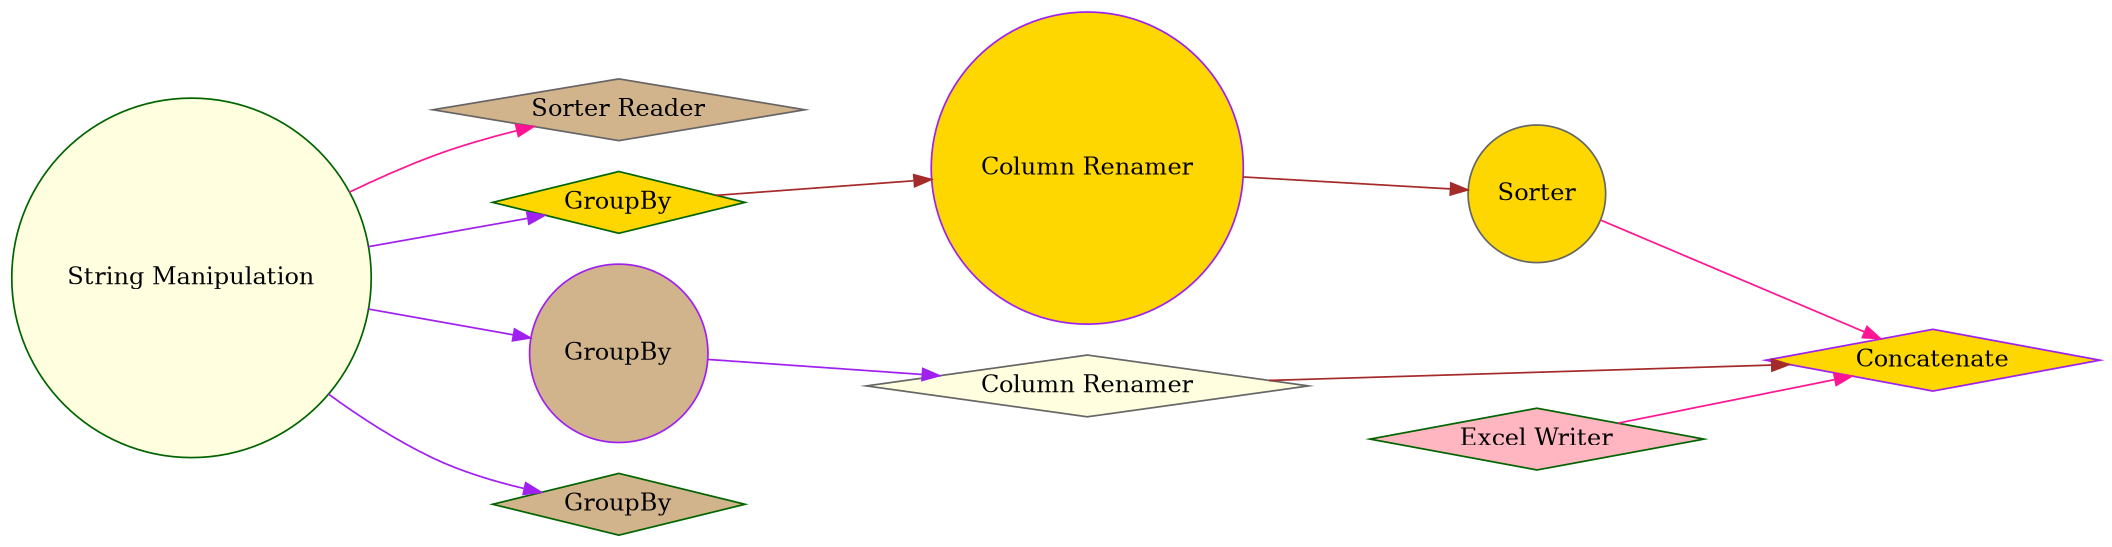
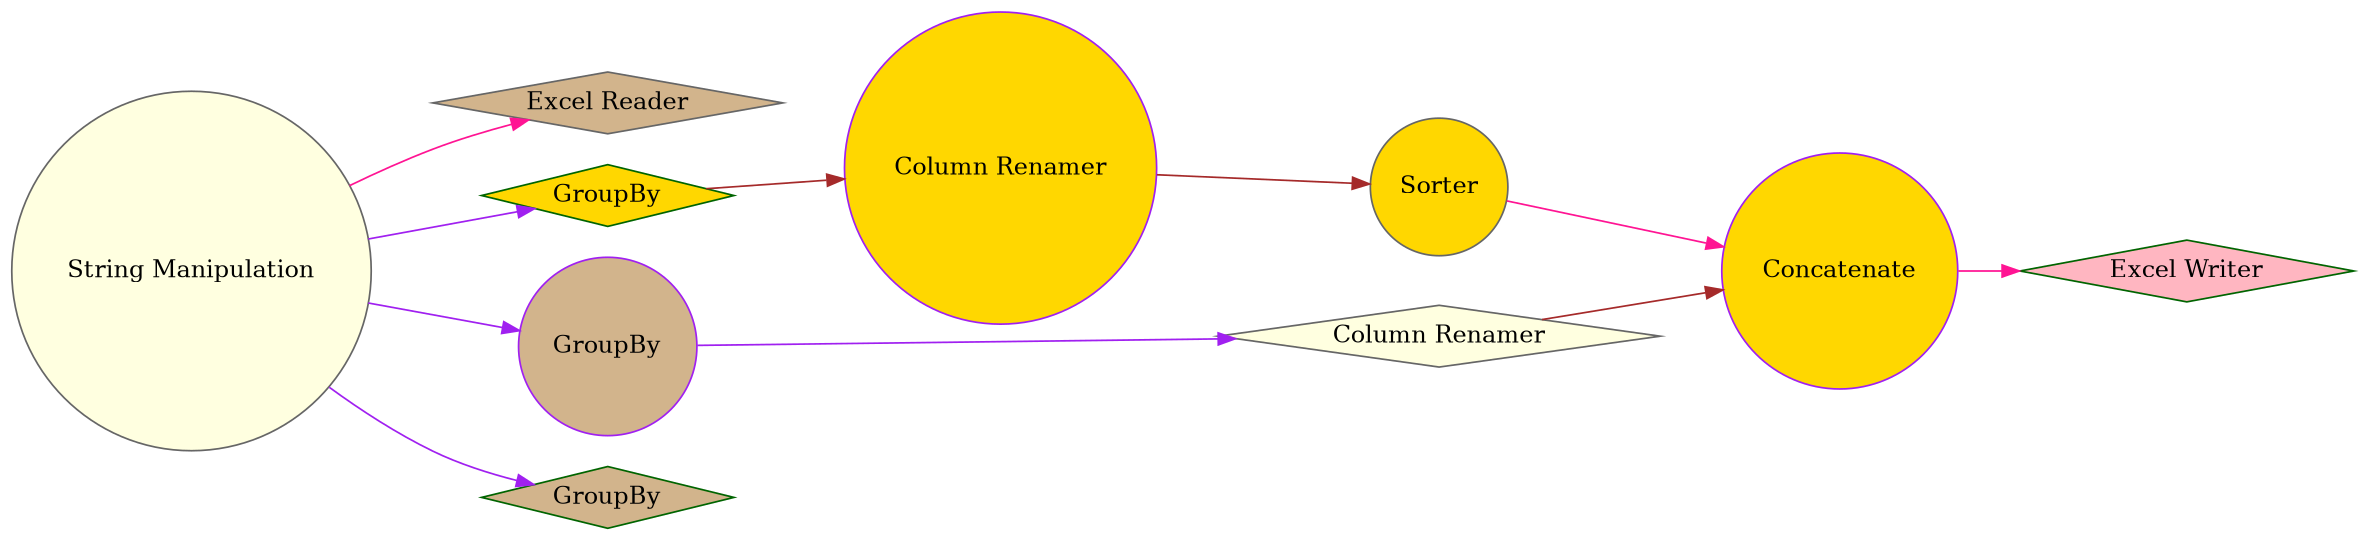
node "Sorter Reader": label "Sorter Reader" -> "Excel Reader"
node "String Manipulation": color darkgreen -> gray40
node "Concatenate": shape diamond -> circle
edge "Excel Writer" -> "Concatenate": reversed
